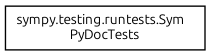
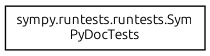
node "sympy.testing.runtests.Sym PyDocTests": label "sympy.testing.runtests.Sym PyDocTests" -> "sympy.runtests.runtests.Sym PyDocTests"
